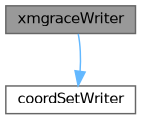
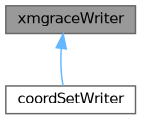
edge "xmgraceWriter" -> "coordSetWriter": reversed
